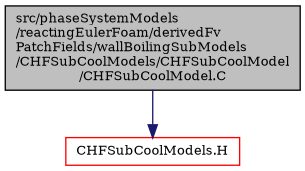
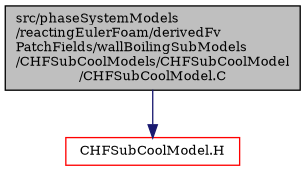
node "CHFSubCoolModels.H": label "CHFSubCoolModels.H" -> "CHFSubCoolModel.H"
